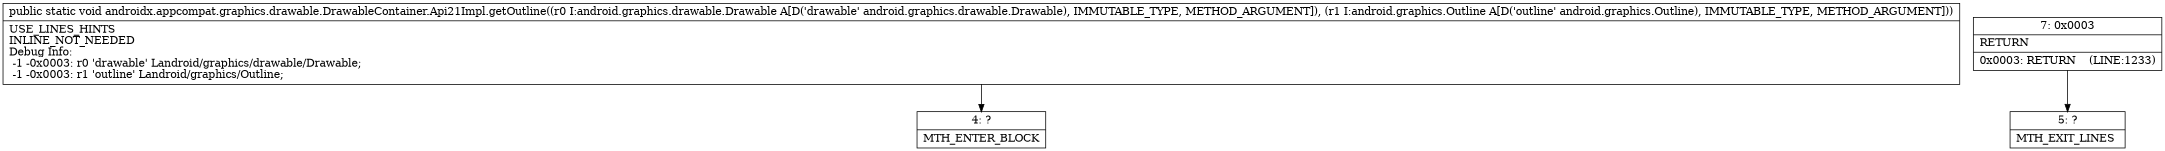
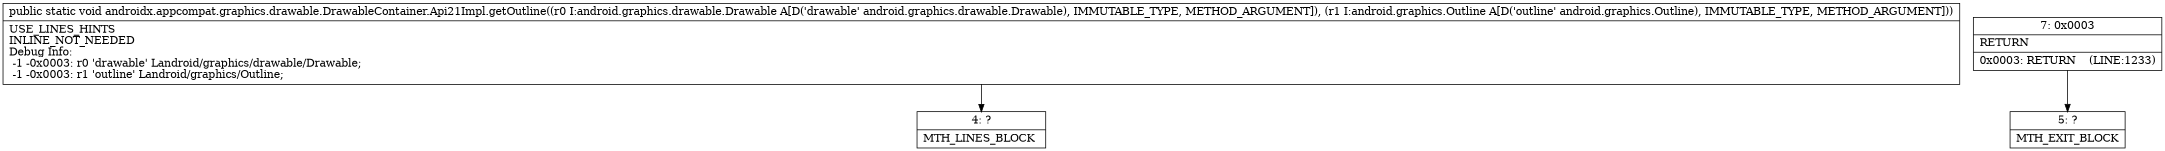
node "4: ?": text "MTH_ENTER_BLOCK" -> "MTH_LINES_BLOCK"
node "5: ?": text "MTH_EXIT_LINES" -> "MTH_EXIT_BLOCK"
